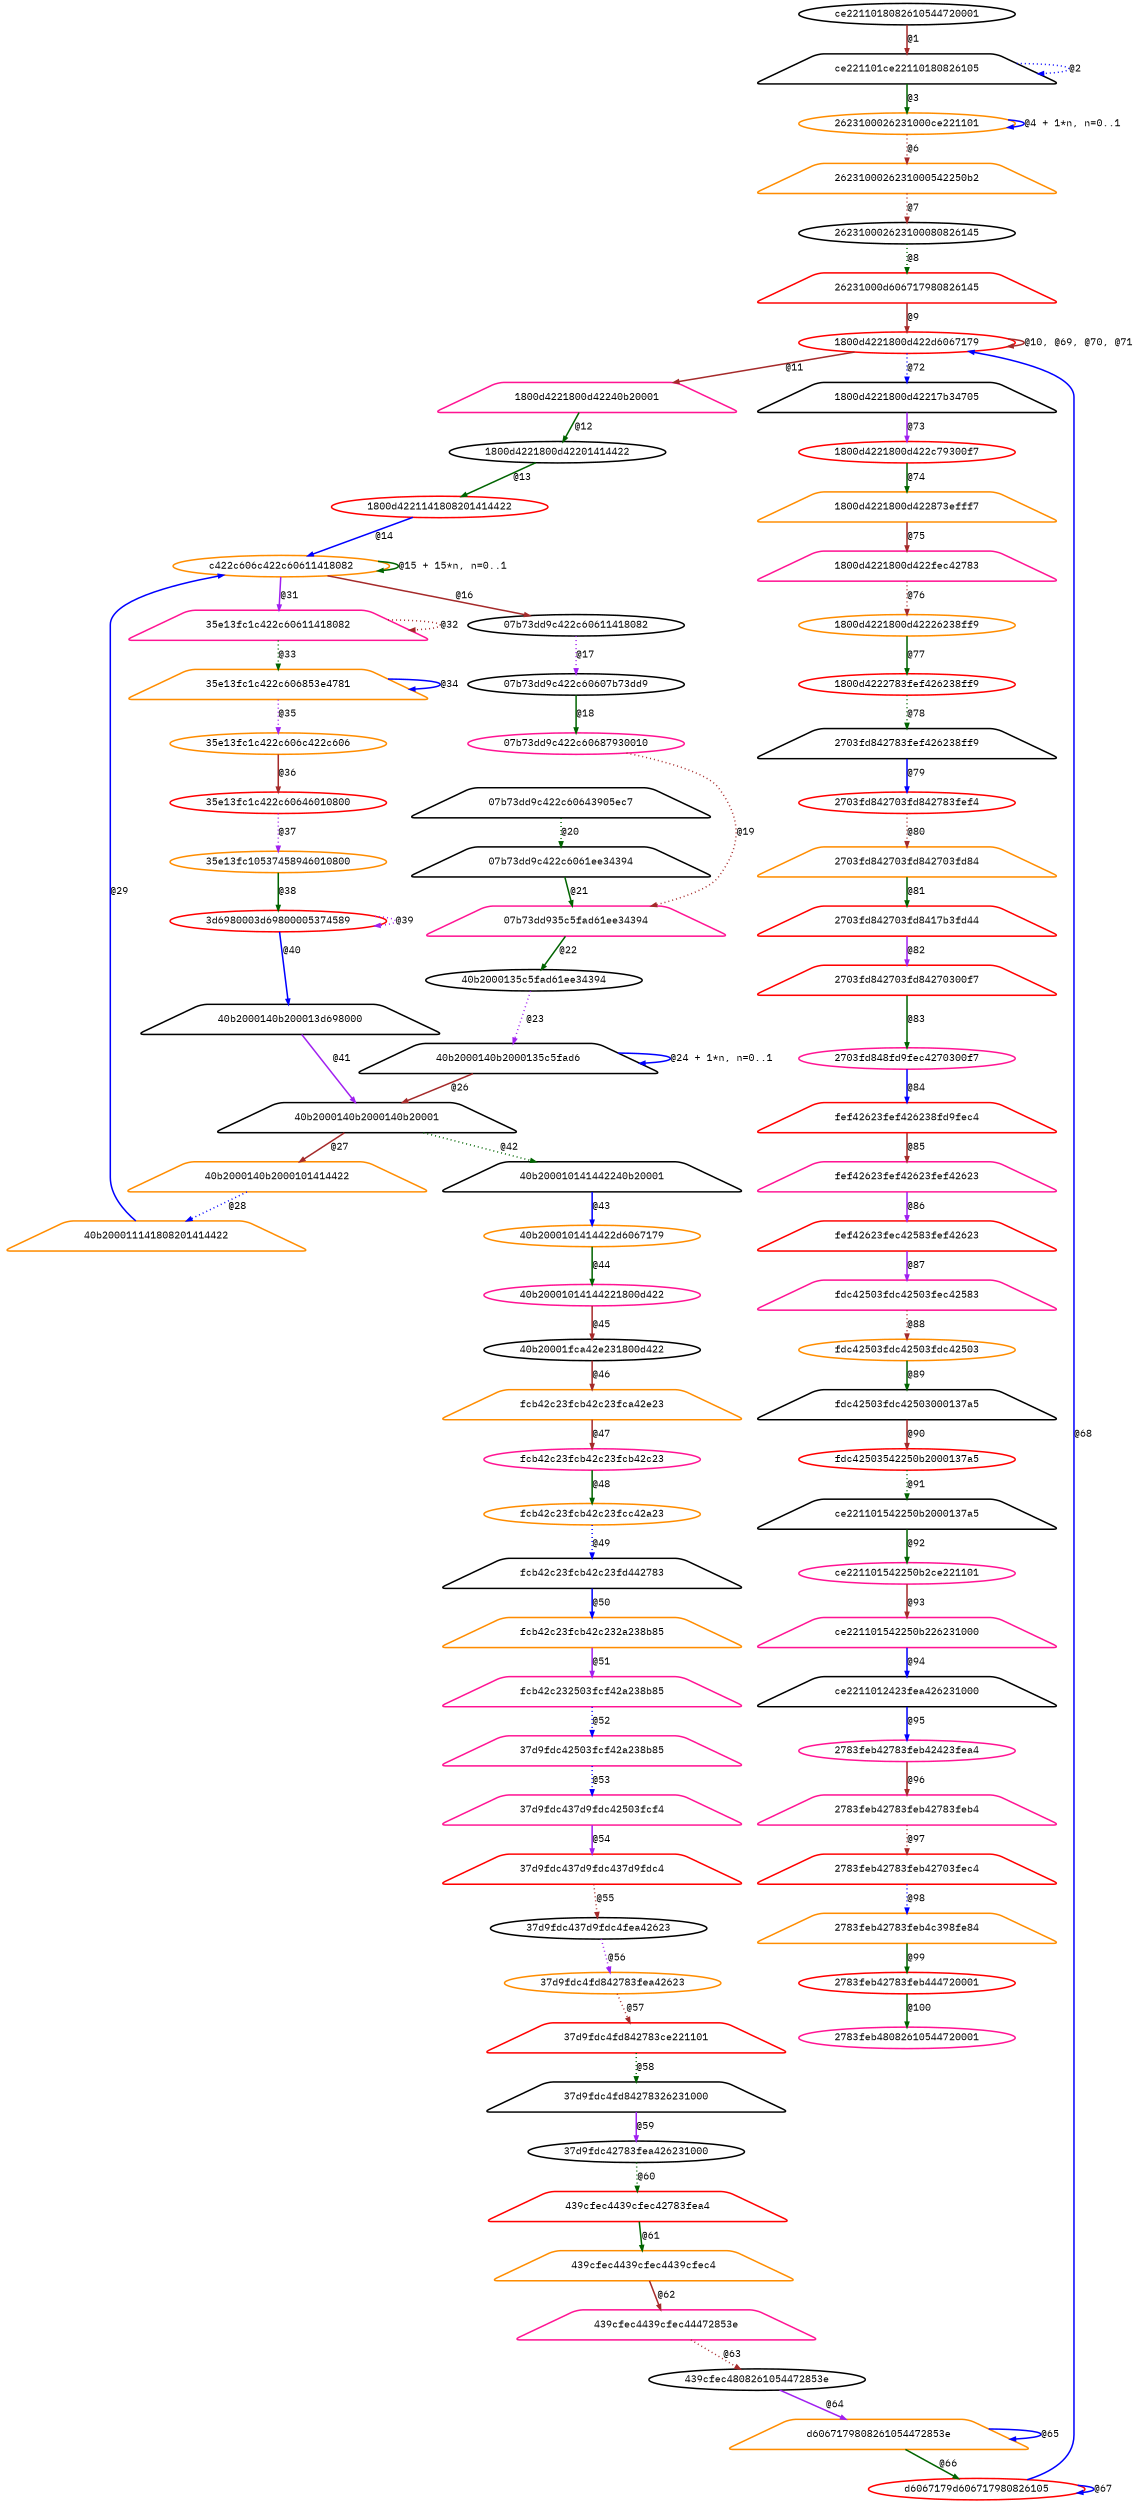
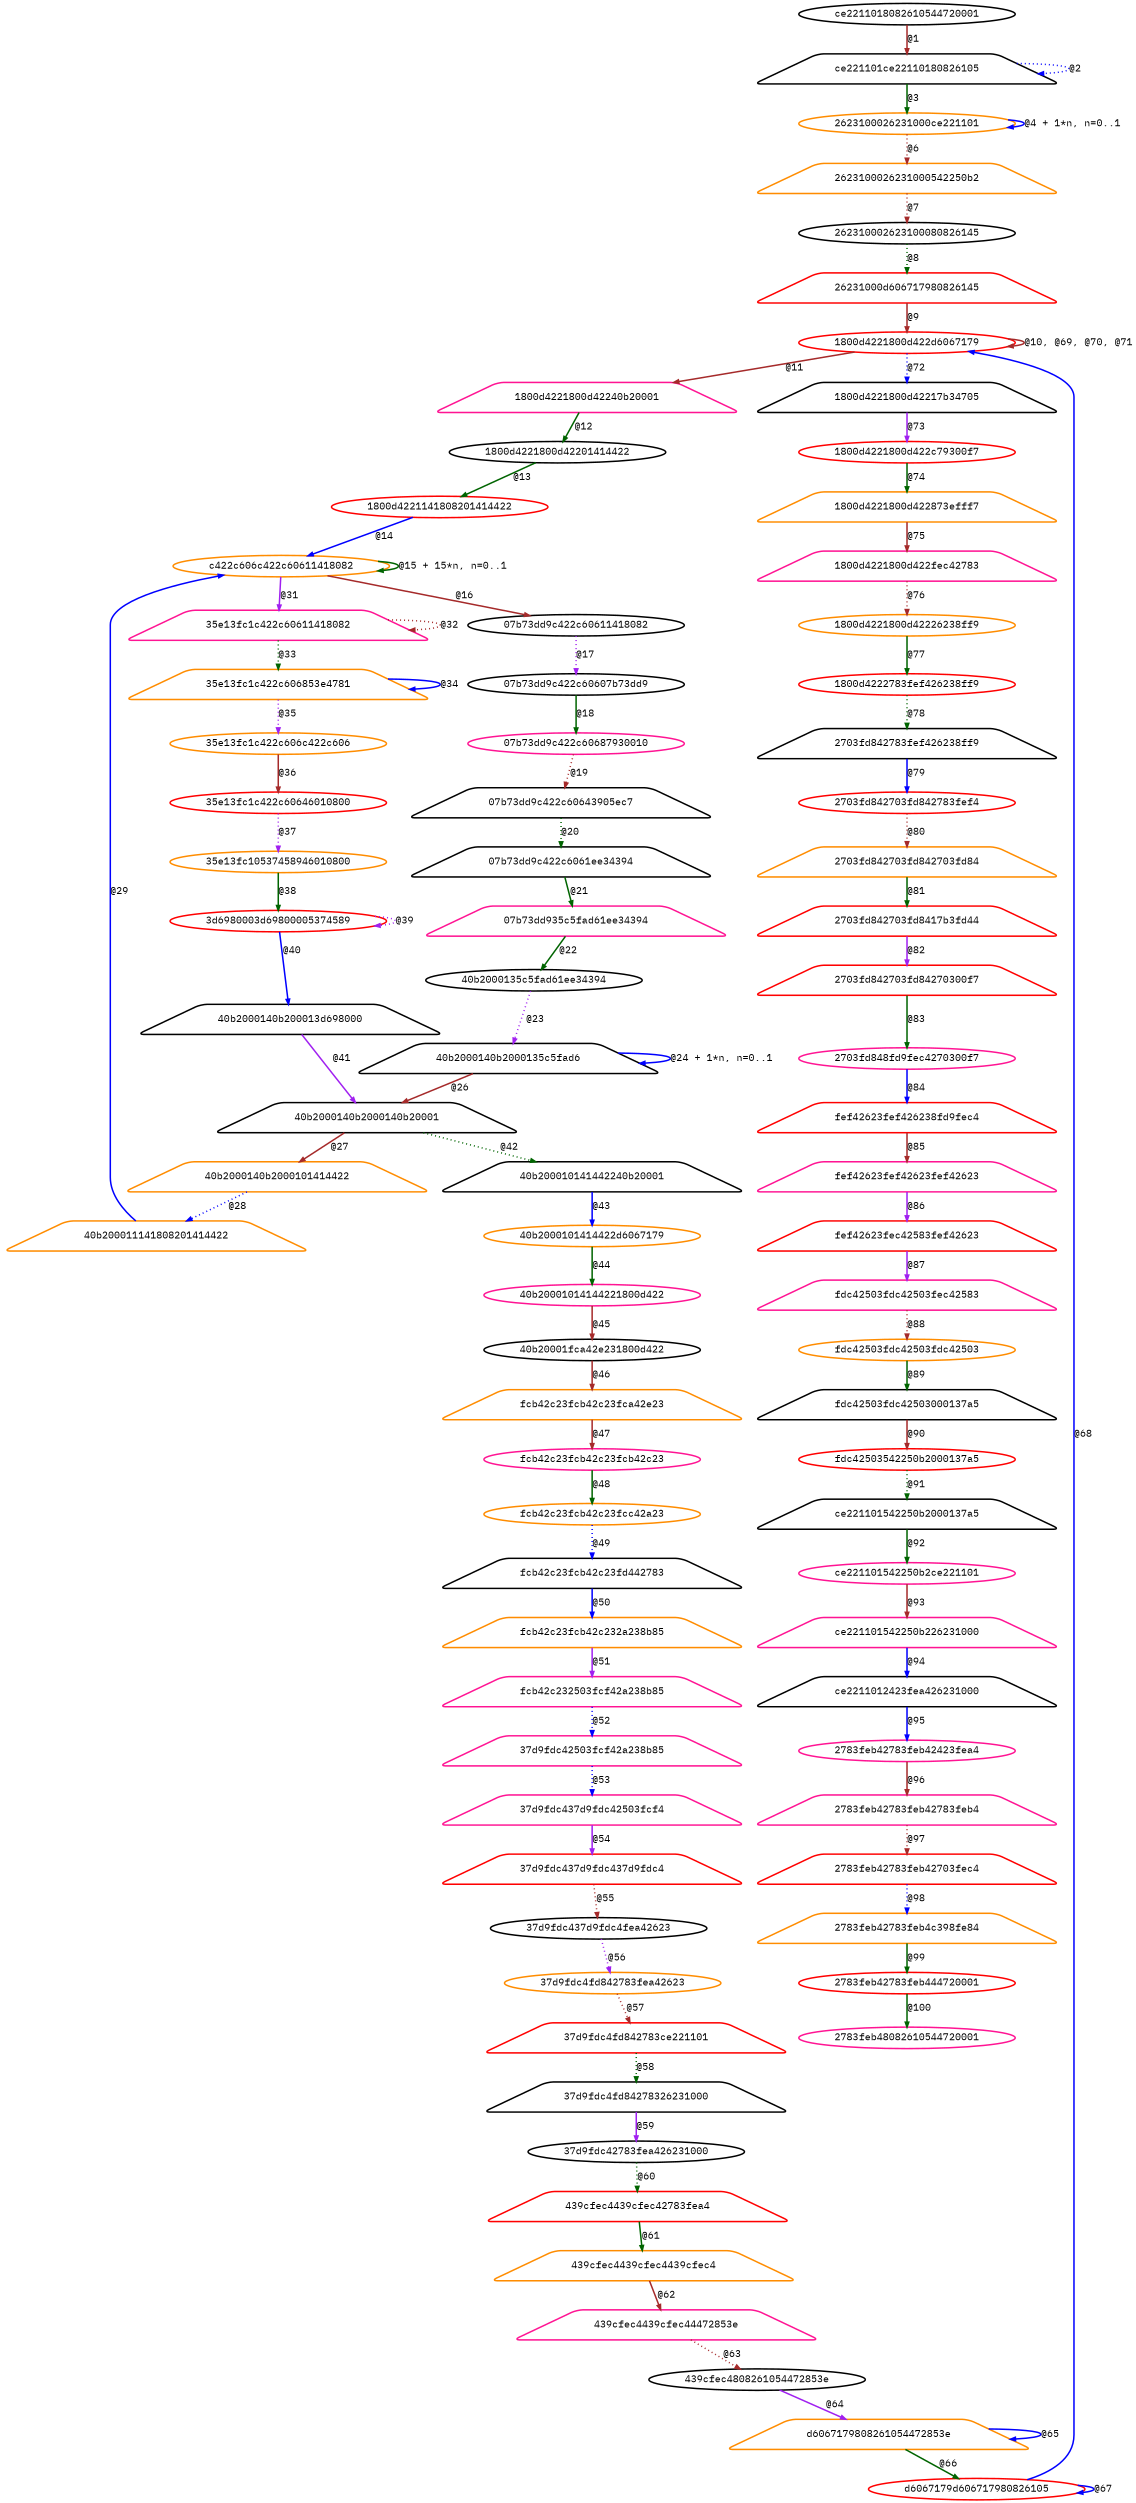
edge "07b73dd9c422c60687930010" -> "07b73dd935c5fad61ee34394": now "07b73dd9c422c60687930010" -> "07b73dd9c422c60643905ec7"
